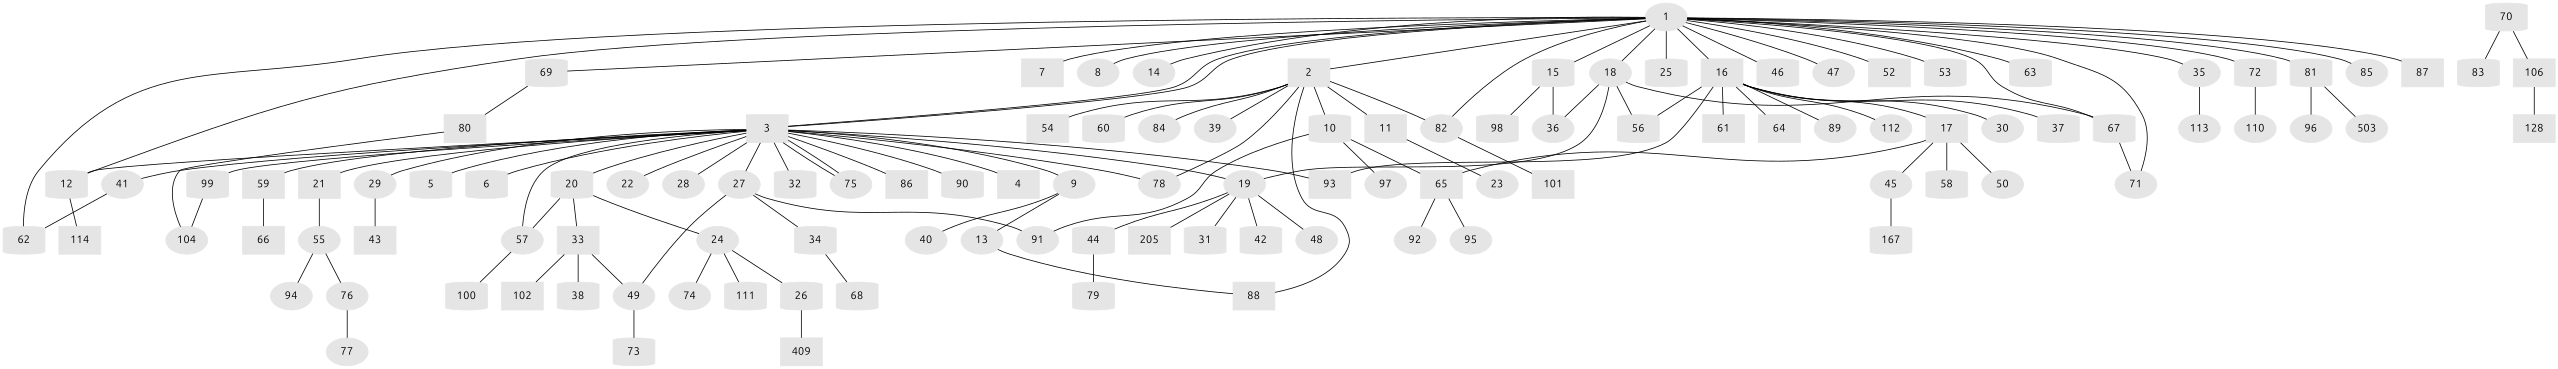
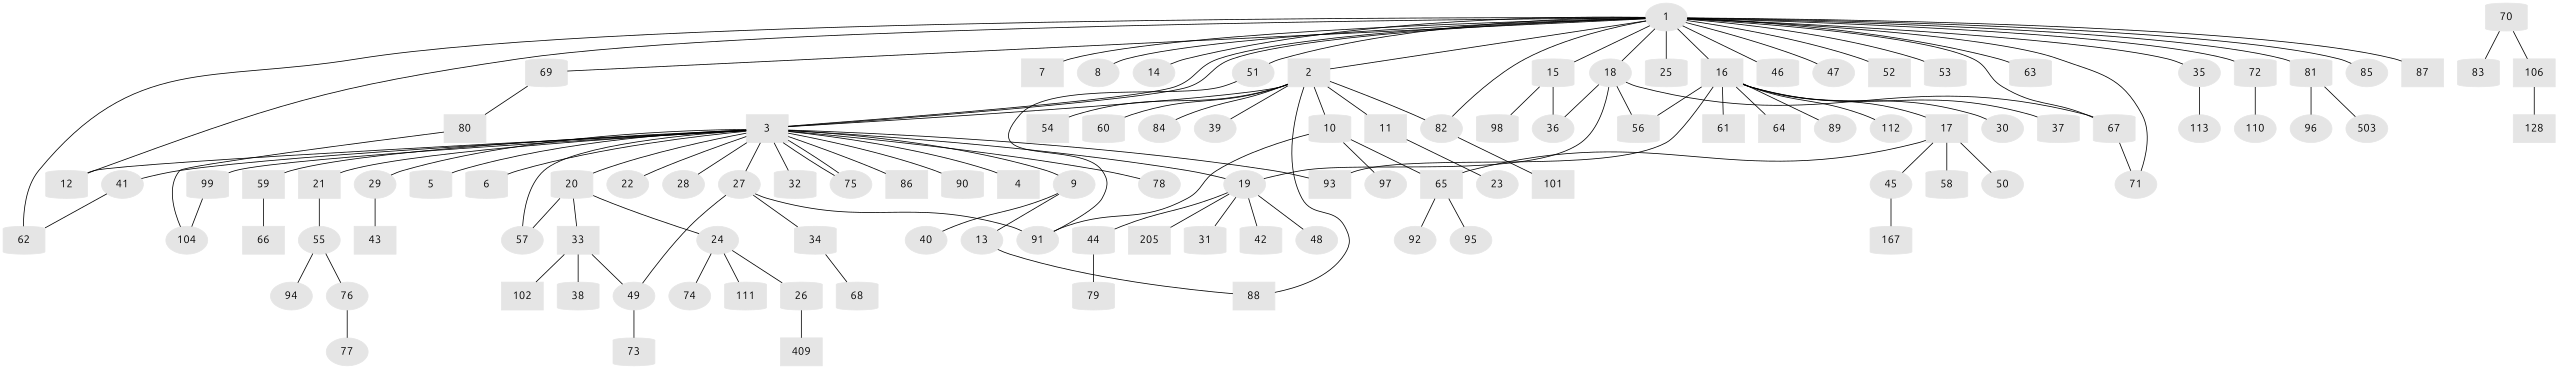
node "51": added
edge "2" -- "78": now "2" -- "3"
node "114": removed
node "100": removed
